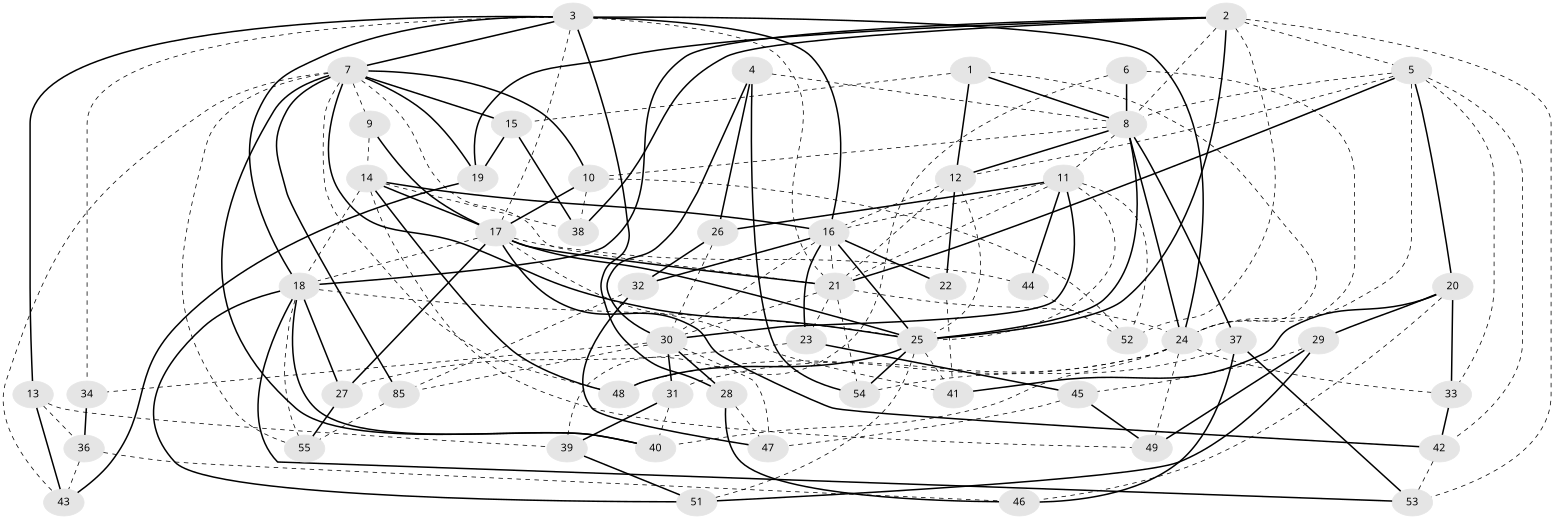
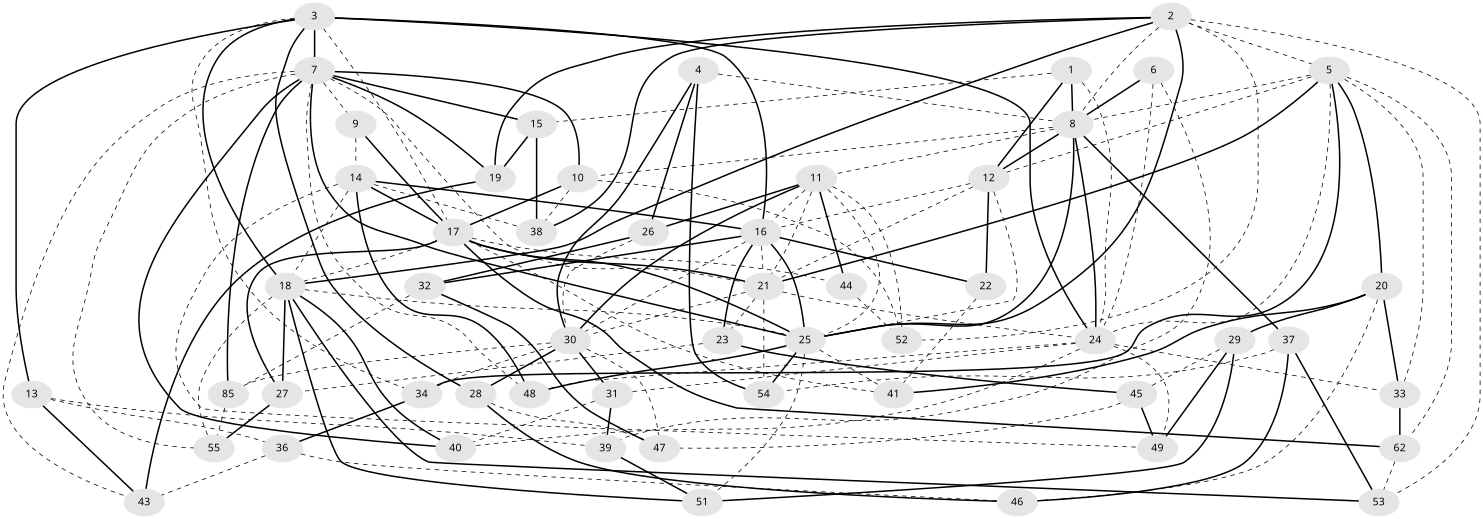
edge "3" -- "21": removed
edge "5" -- "34": added
node "42": label "42" -> "62"
